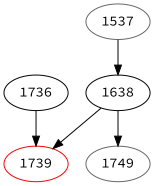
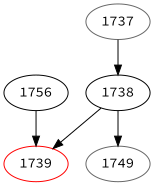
node "1537": label "1537" -> "1737"
node "1736": label "1736" -> "1756"
node "1638": label "1638" -> "1738"
